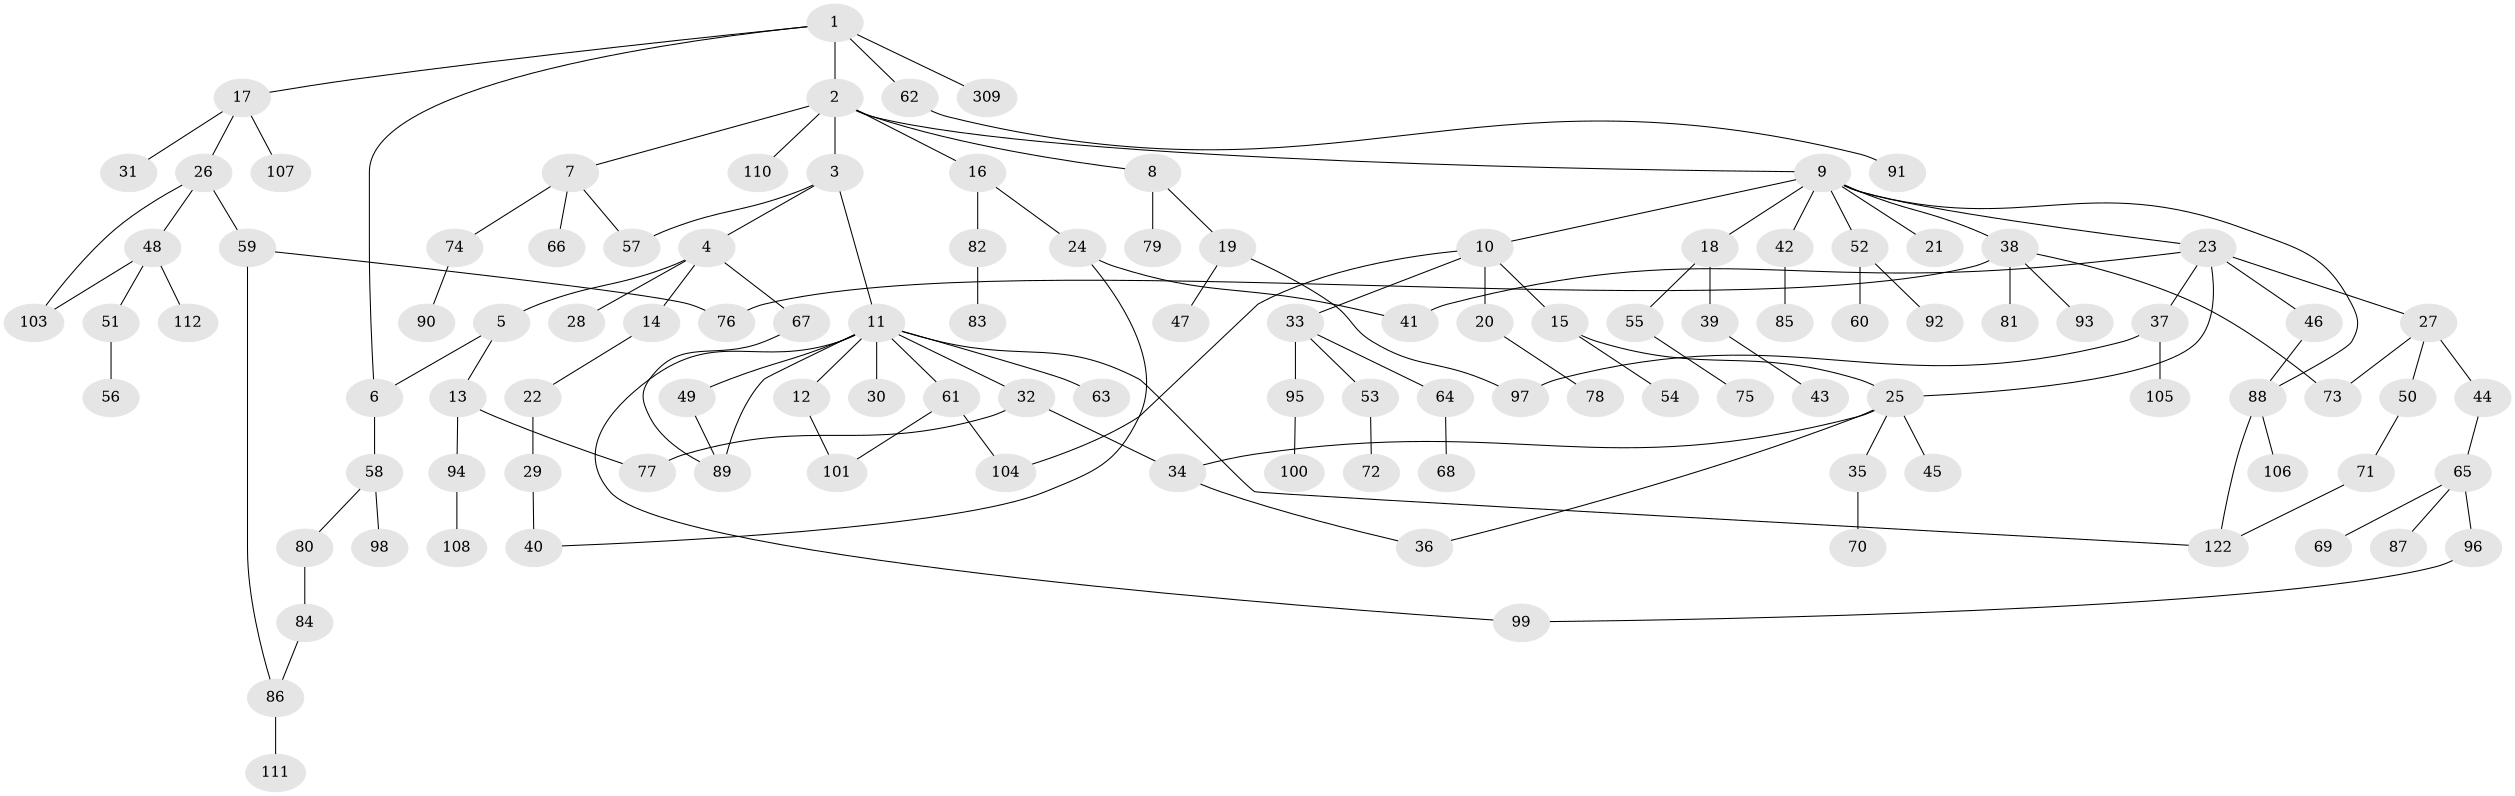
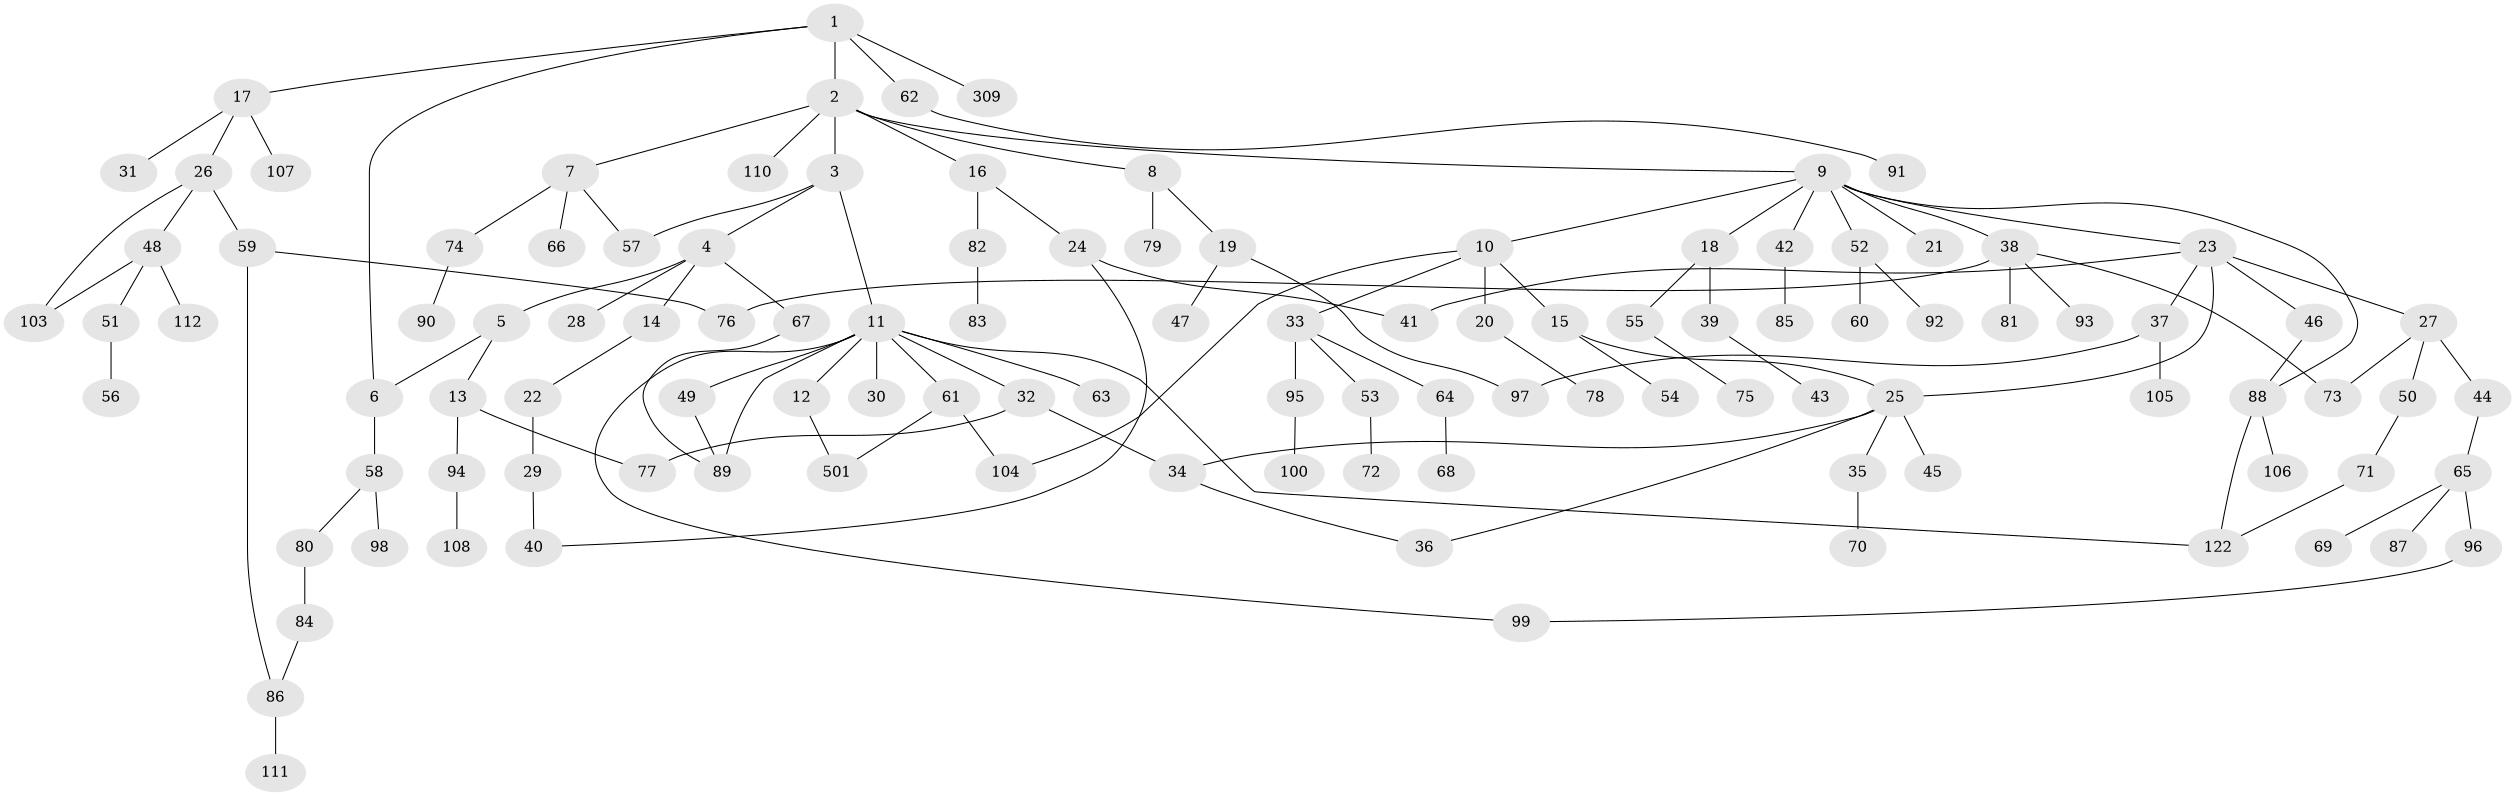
node "101": label "101" -> "501"
